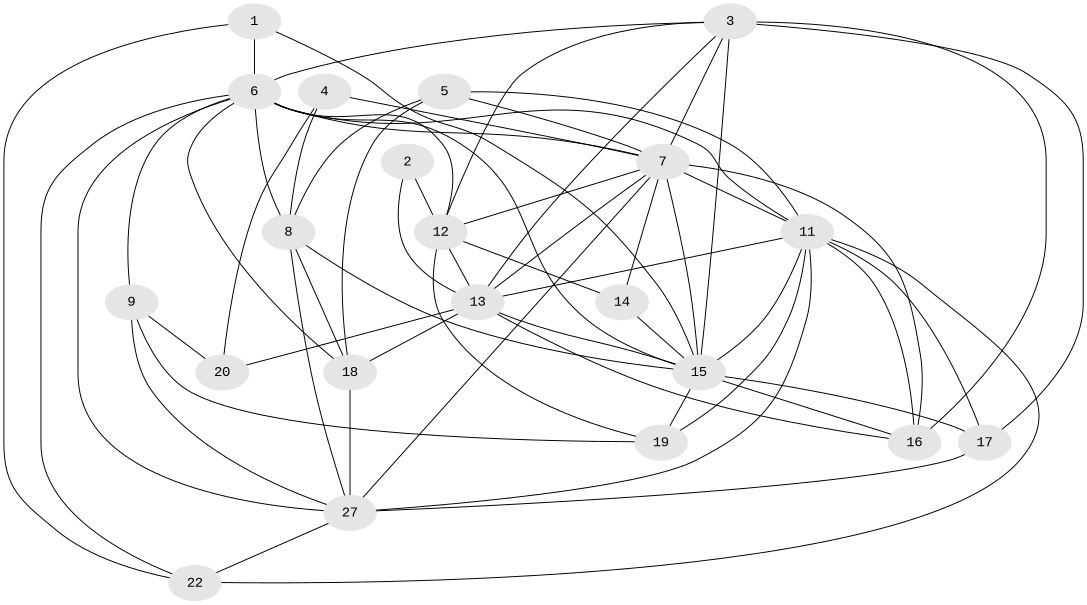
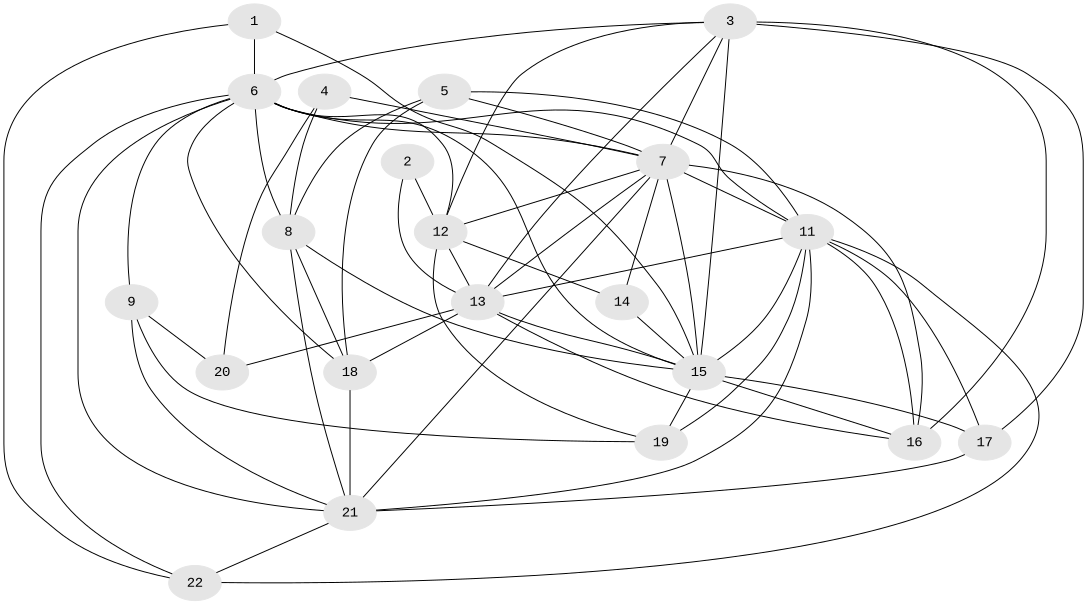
node "27": label "27" -> "21"
